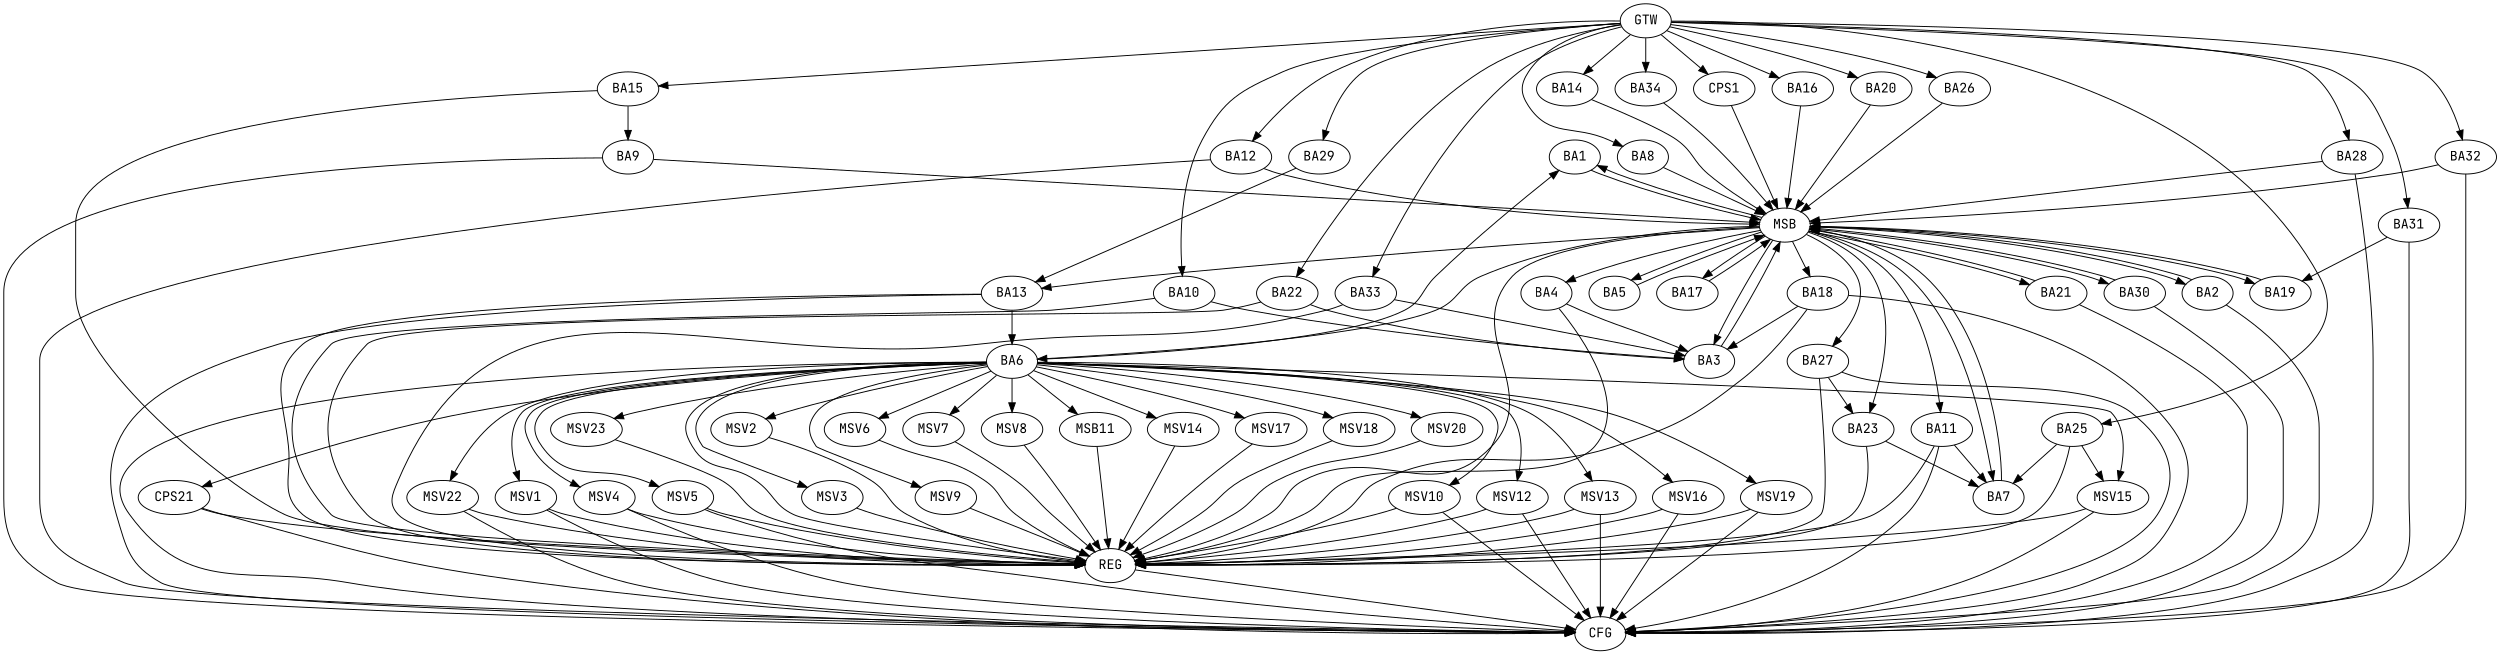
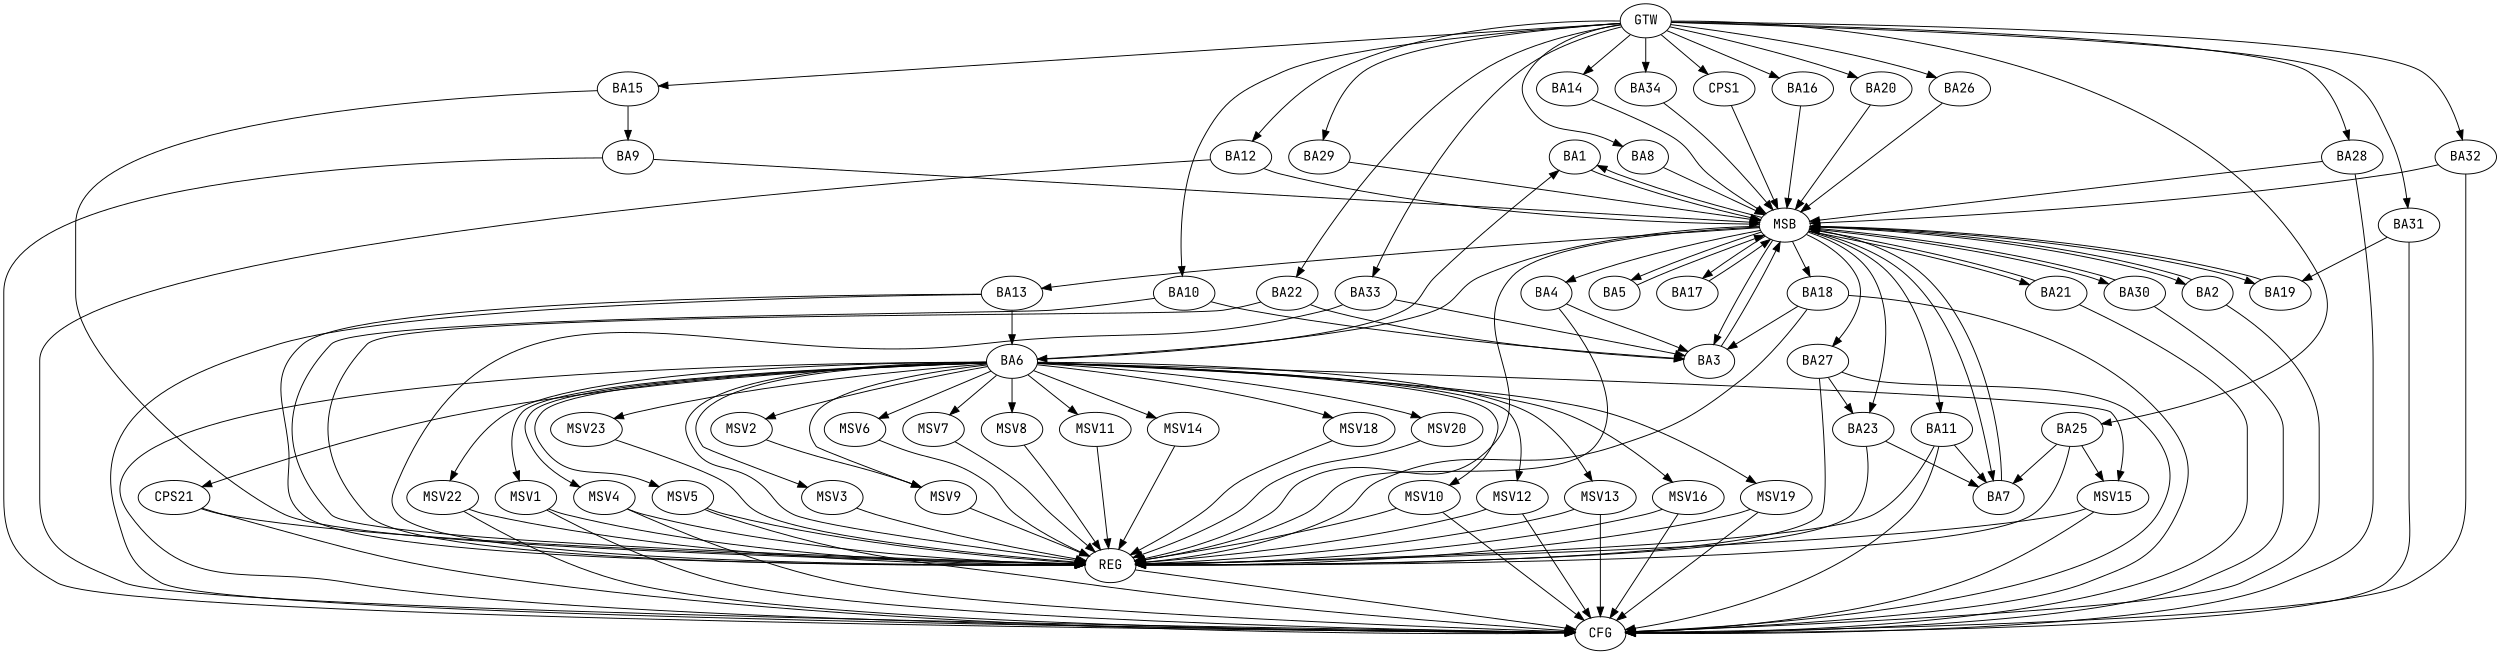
edge "BA29" -> "BA13": now "BA29" -> "MSB"
node "MSB11": label "MSB11" -> "MSV11"
node "MSV17": removed
edge "MSV2" -> "REG": now "MSV2" -> "MSV9"
